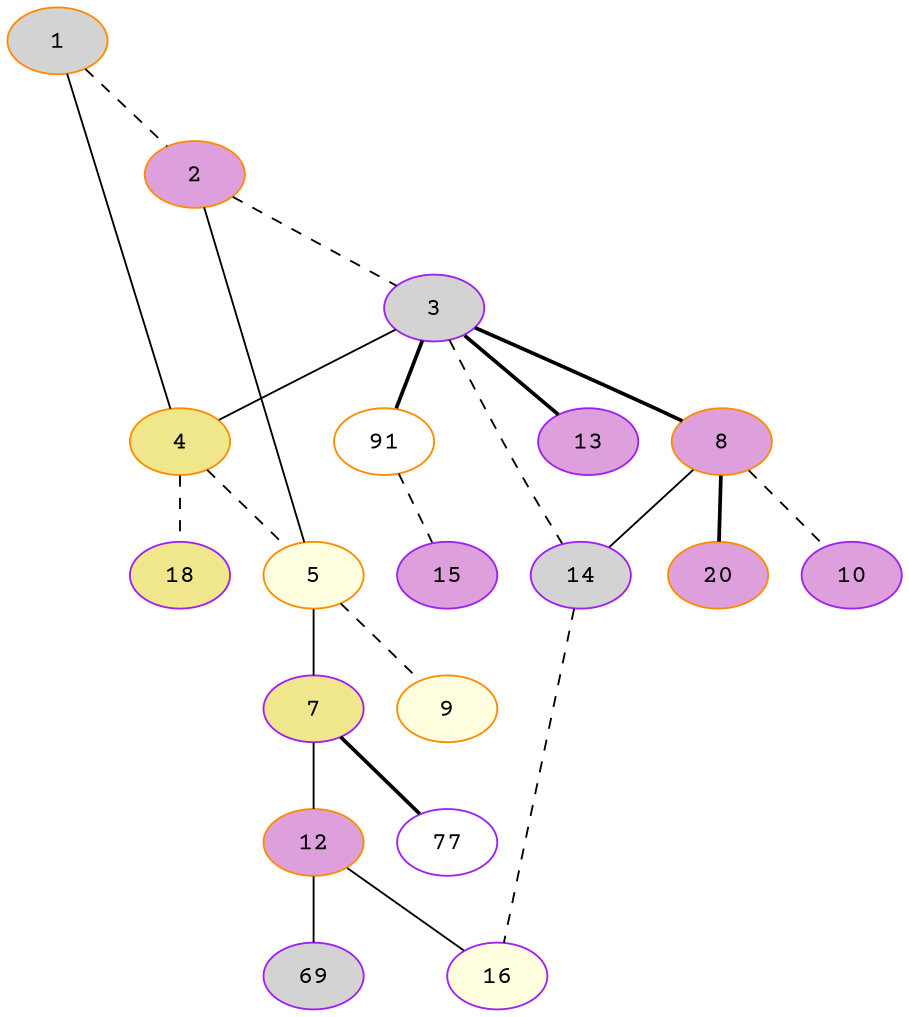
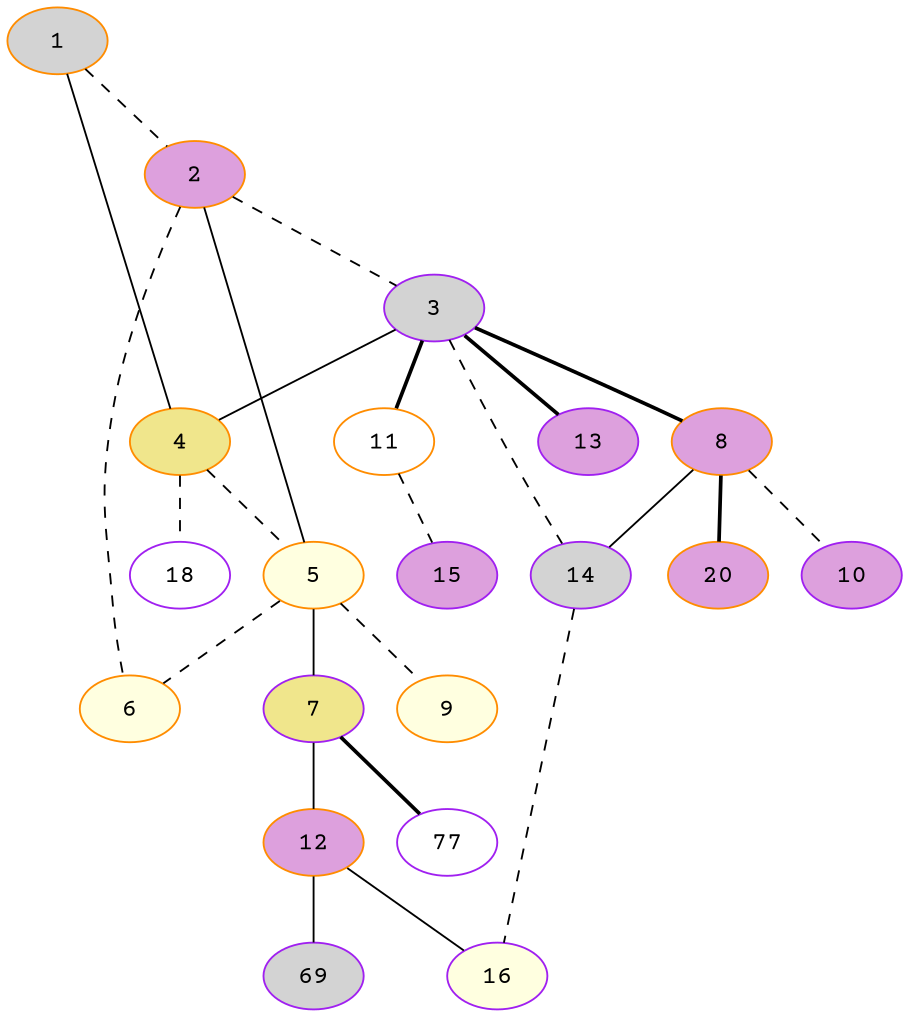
node "91": label "91" -> "11"
node "18": fillcolor khaki -> white
node "6": added
